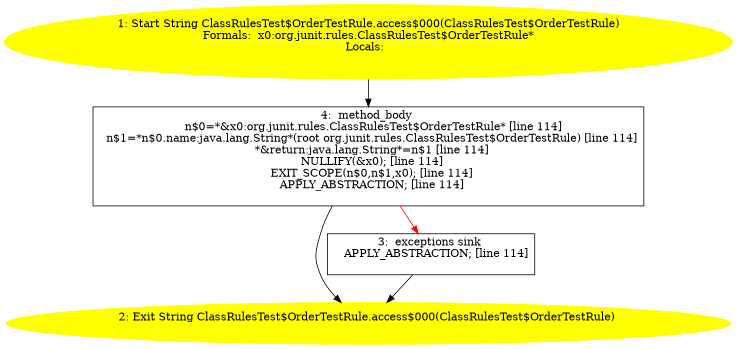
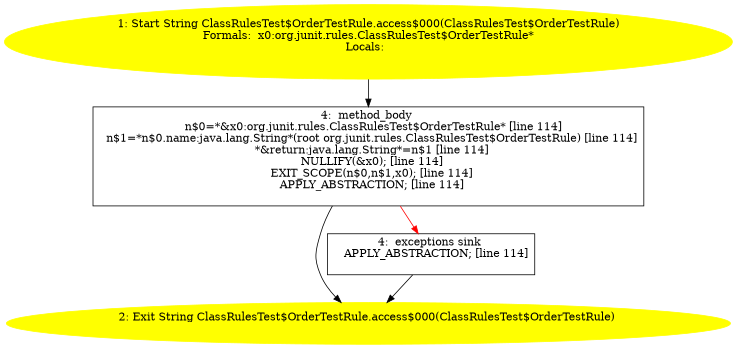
node "3:  exceptions sink APPLY_ABSTRACTION; [line 114]": label "3:  exceptions sink APPLY_ABSTRACTION; [line 114]" -> "4:  exceptions sink APPLY_ABSTRACTION; [line 114]"
